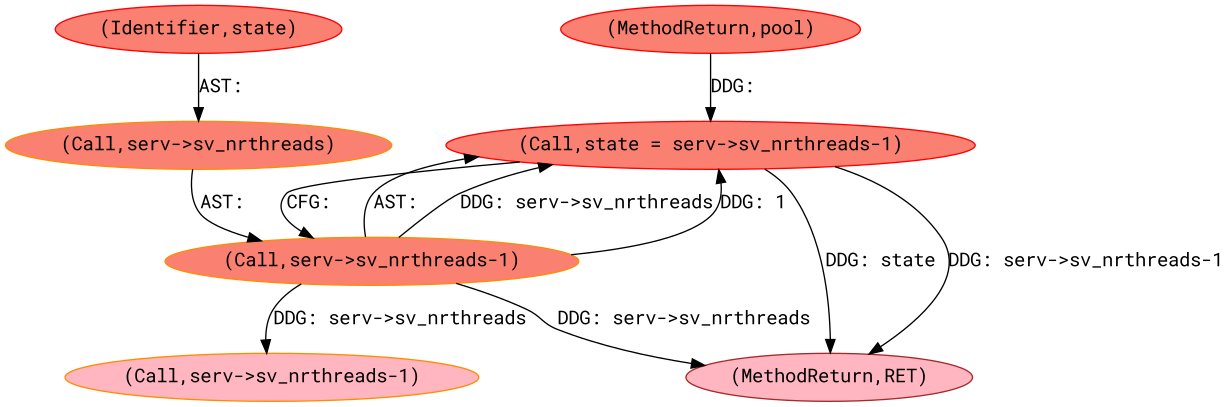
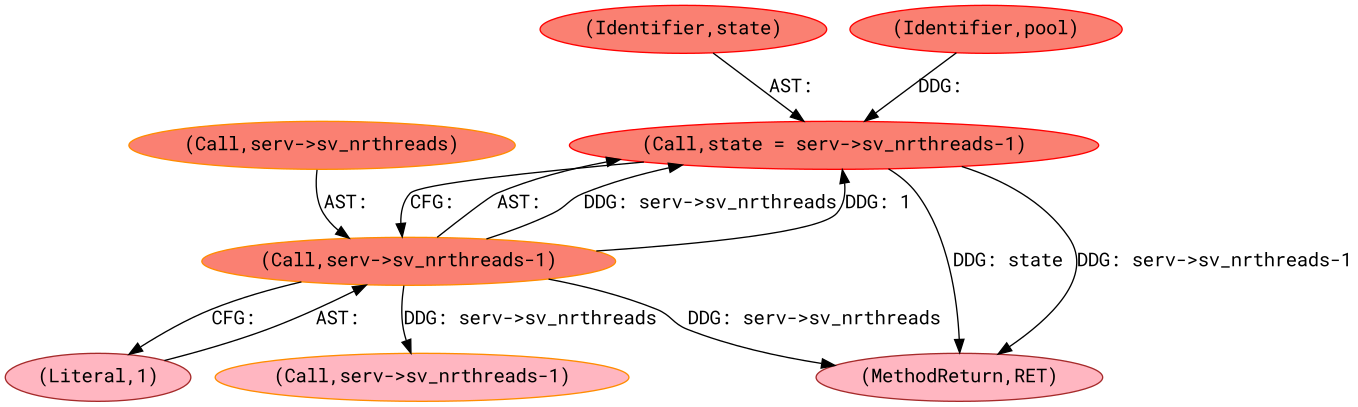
node "(MethodReturn,pool)": label "(MethodReturn,pool)" -> "(Identifier,pool)"
edge "(Identifier,state)" -> "(Call,serv->sv_nrthreads)": now "(Identifier,state)" -> "(Call,state = serv->sv_nrthreads-1)"
node "(Literal,1)": added
